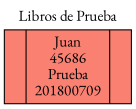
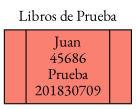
node "Juan": text "201800709" -> "201830709"
